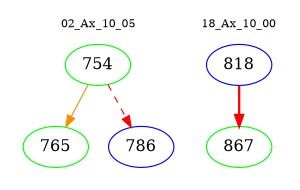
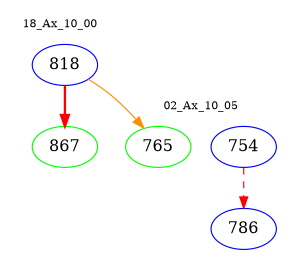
node "754": color green -> blue
edge "754" -> "765": now "818" -> "765"
